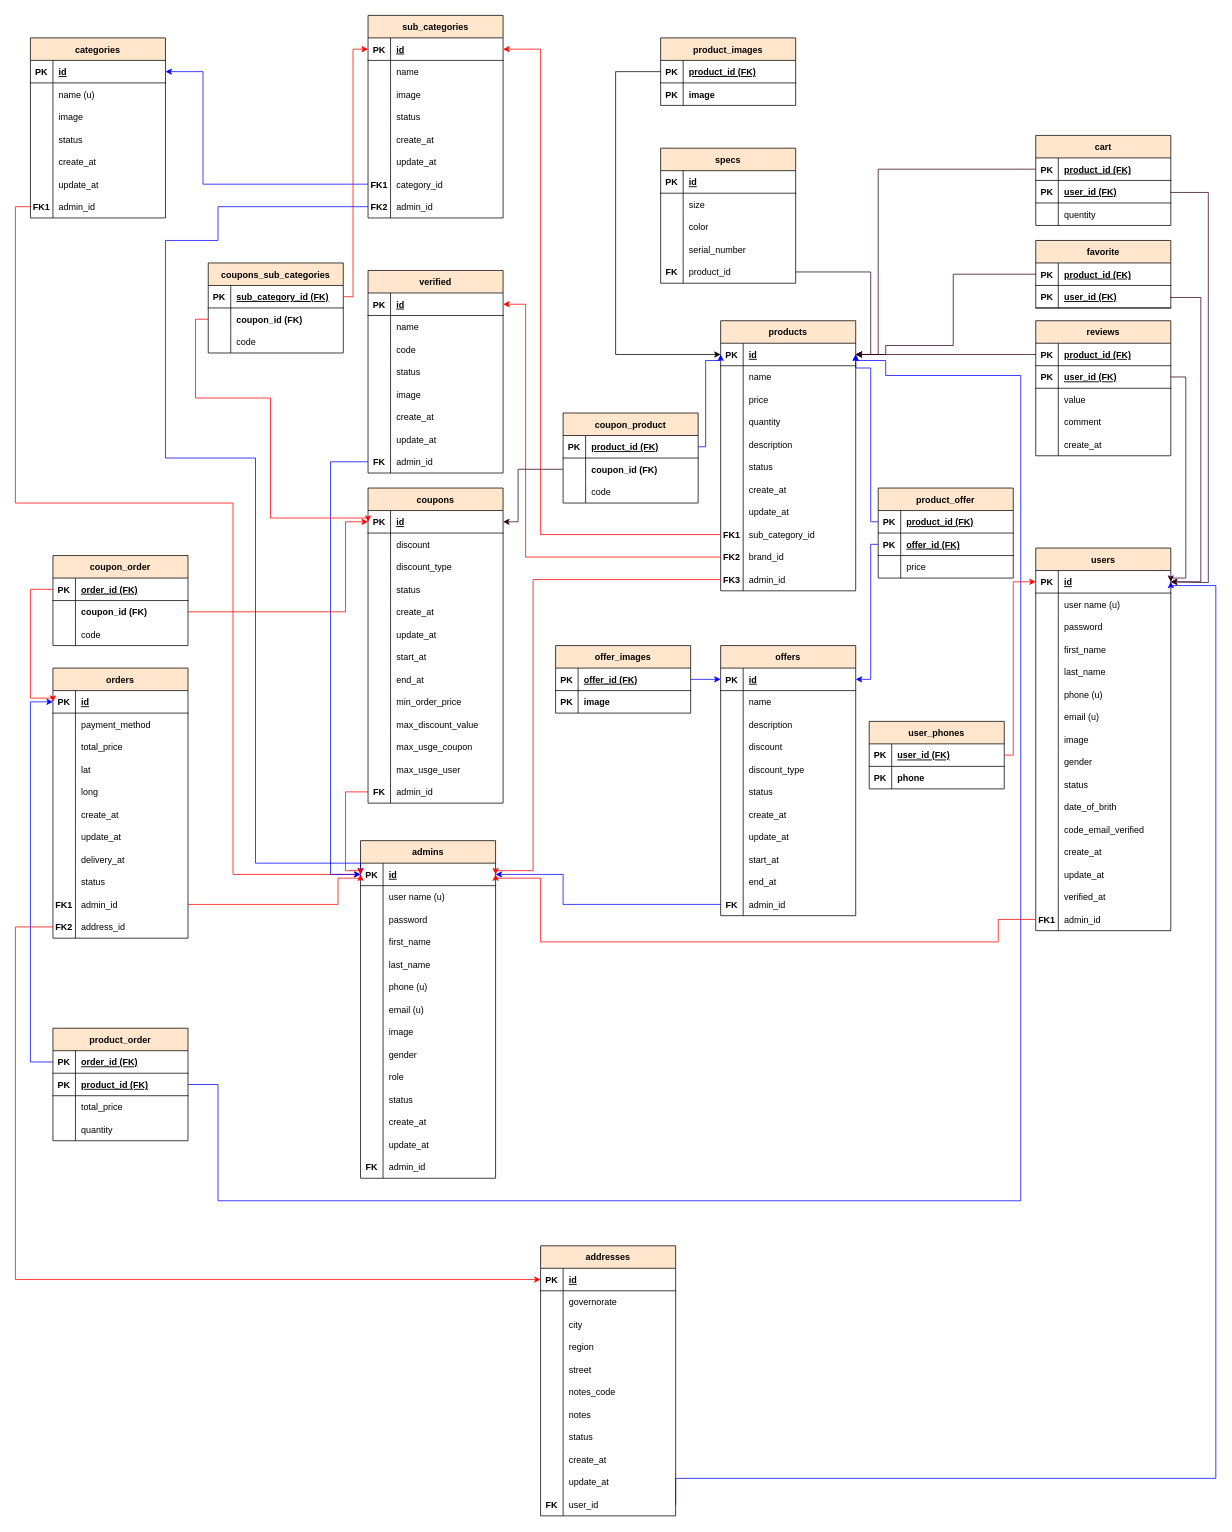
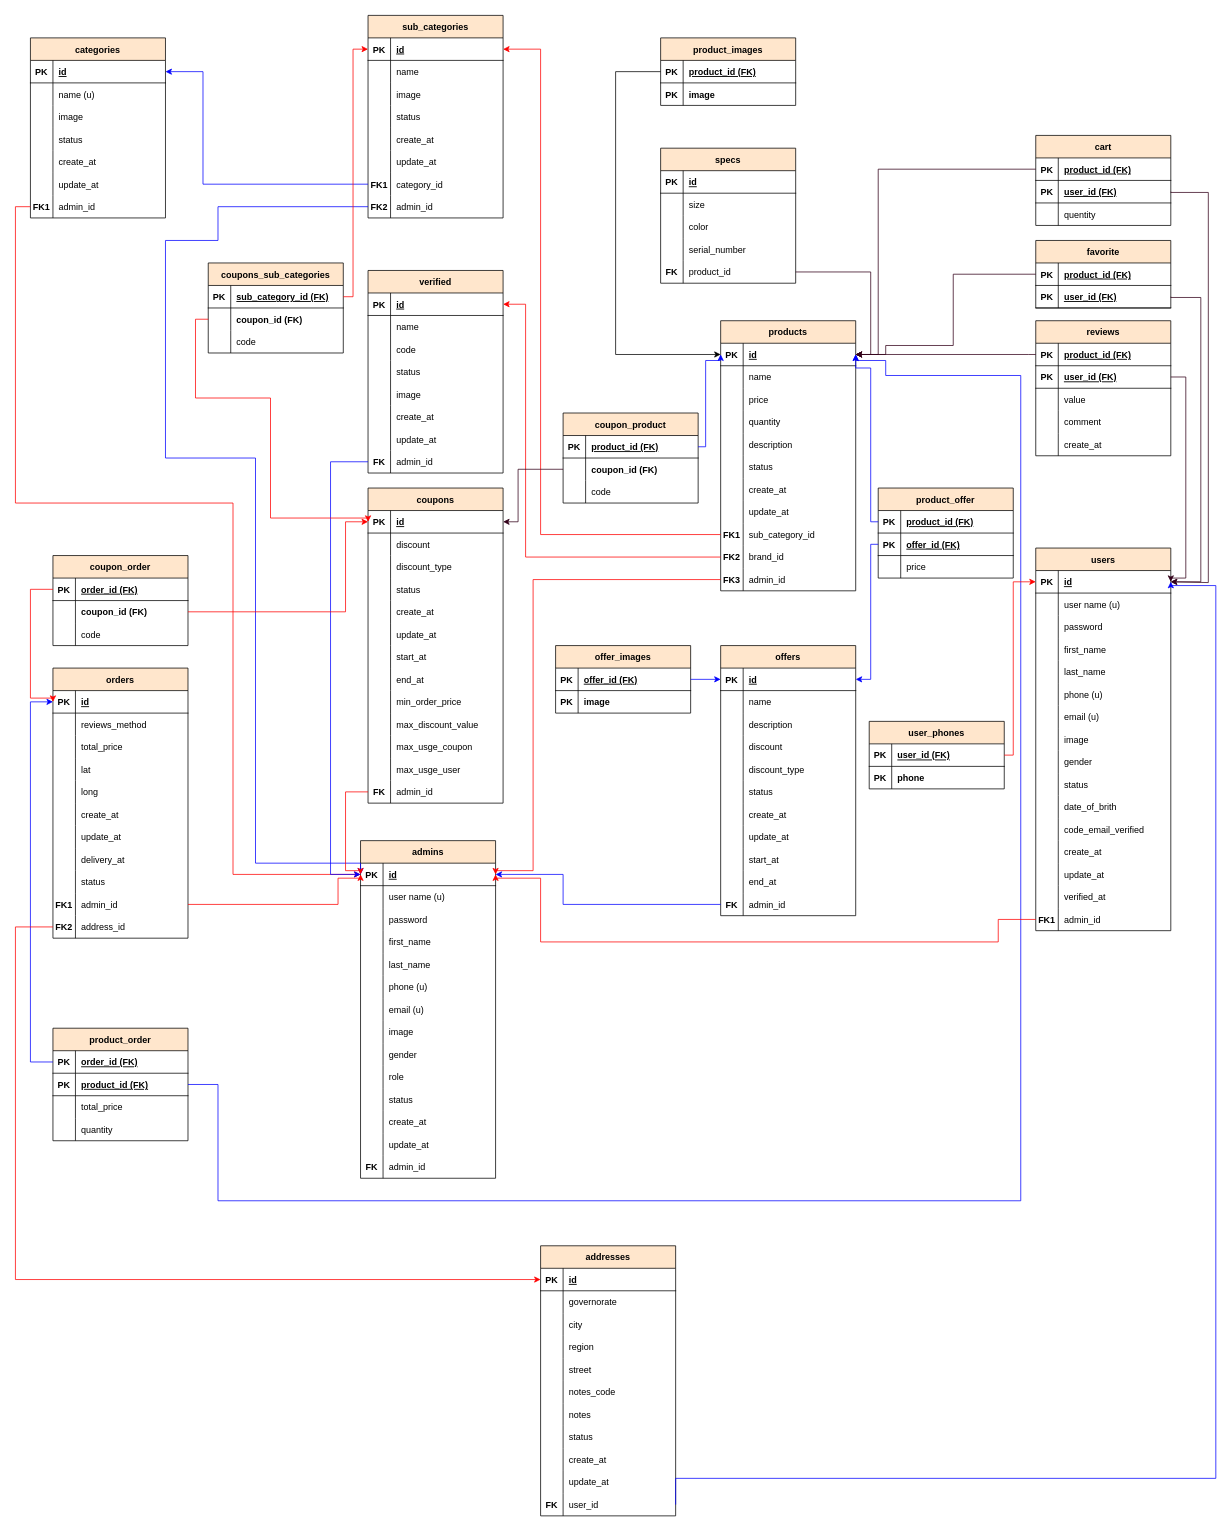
node "payment_method": label "payment_method" -> "reviews_method"
